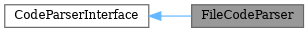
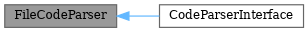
edge "FileCodeParser" -> "CodeParserInterface": reversed
